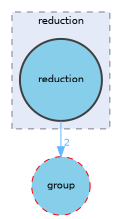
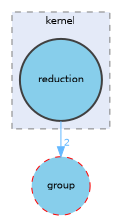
cluster "reduction": label "reduction" -> "kernel"
